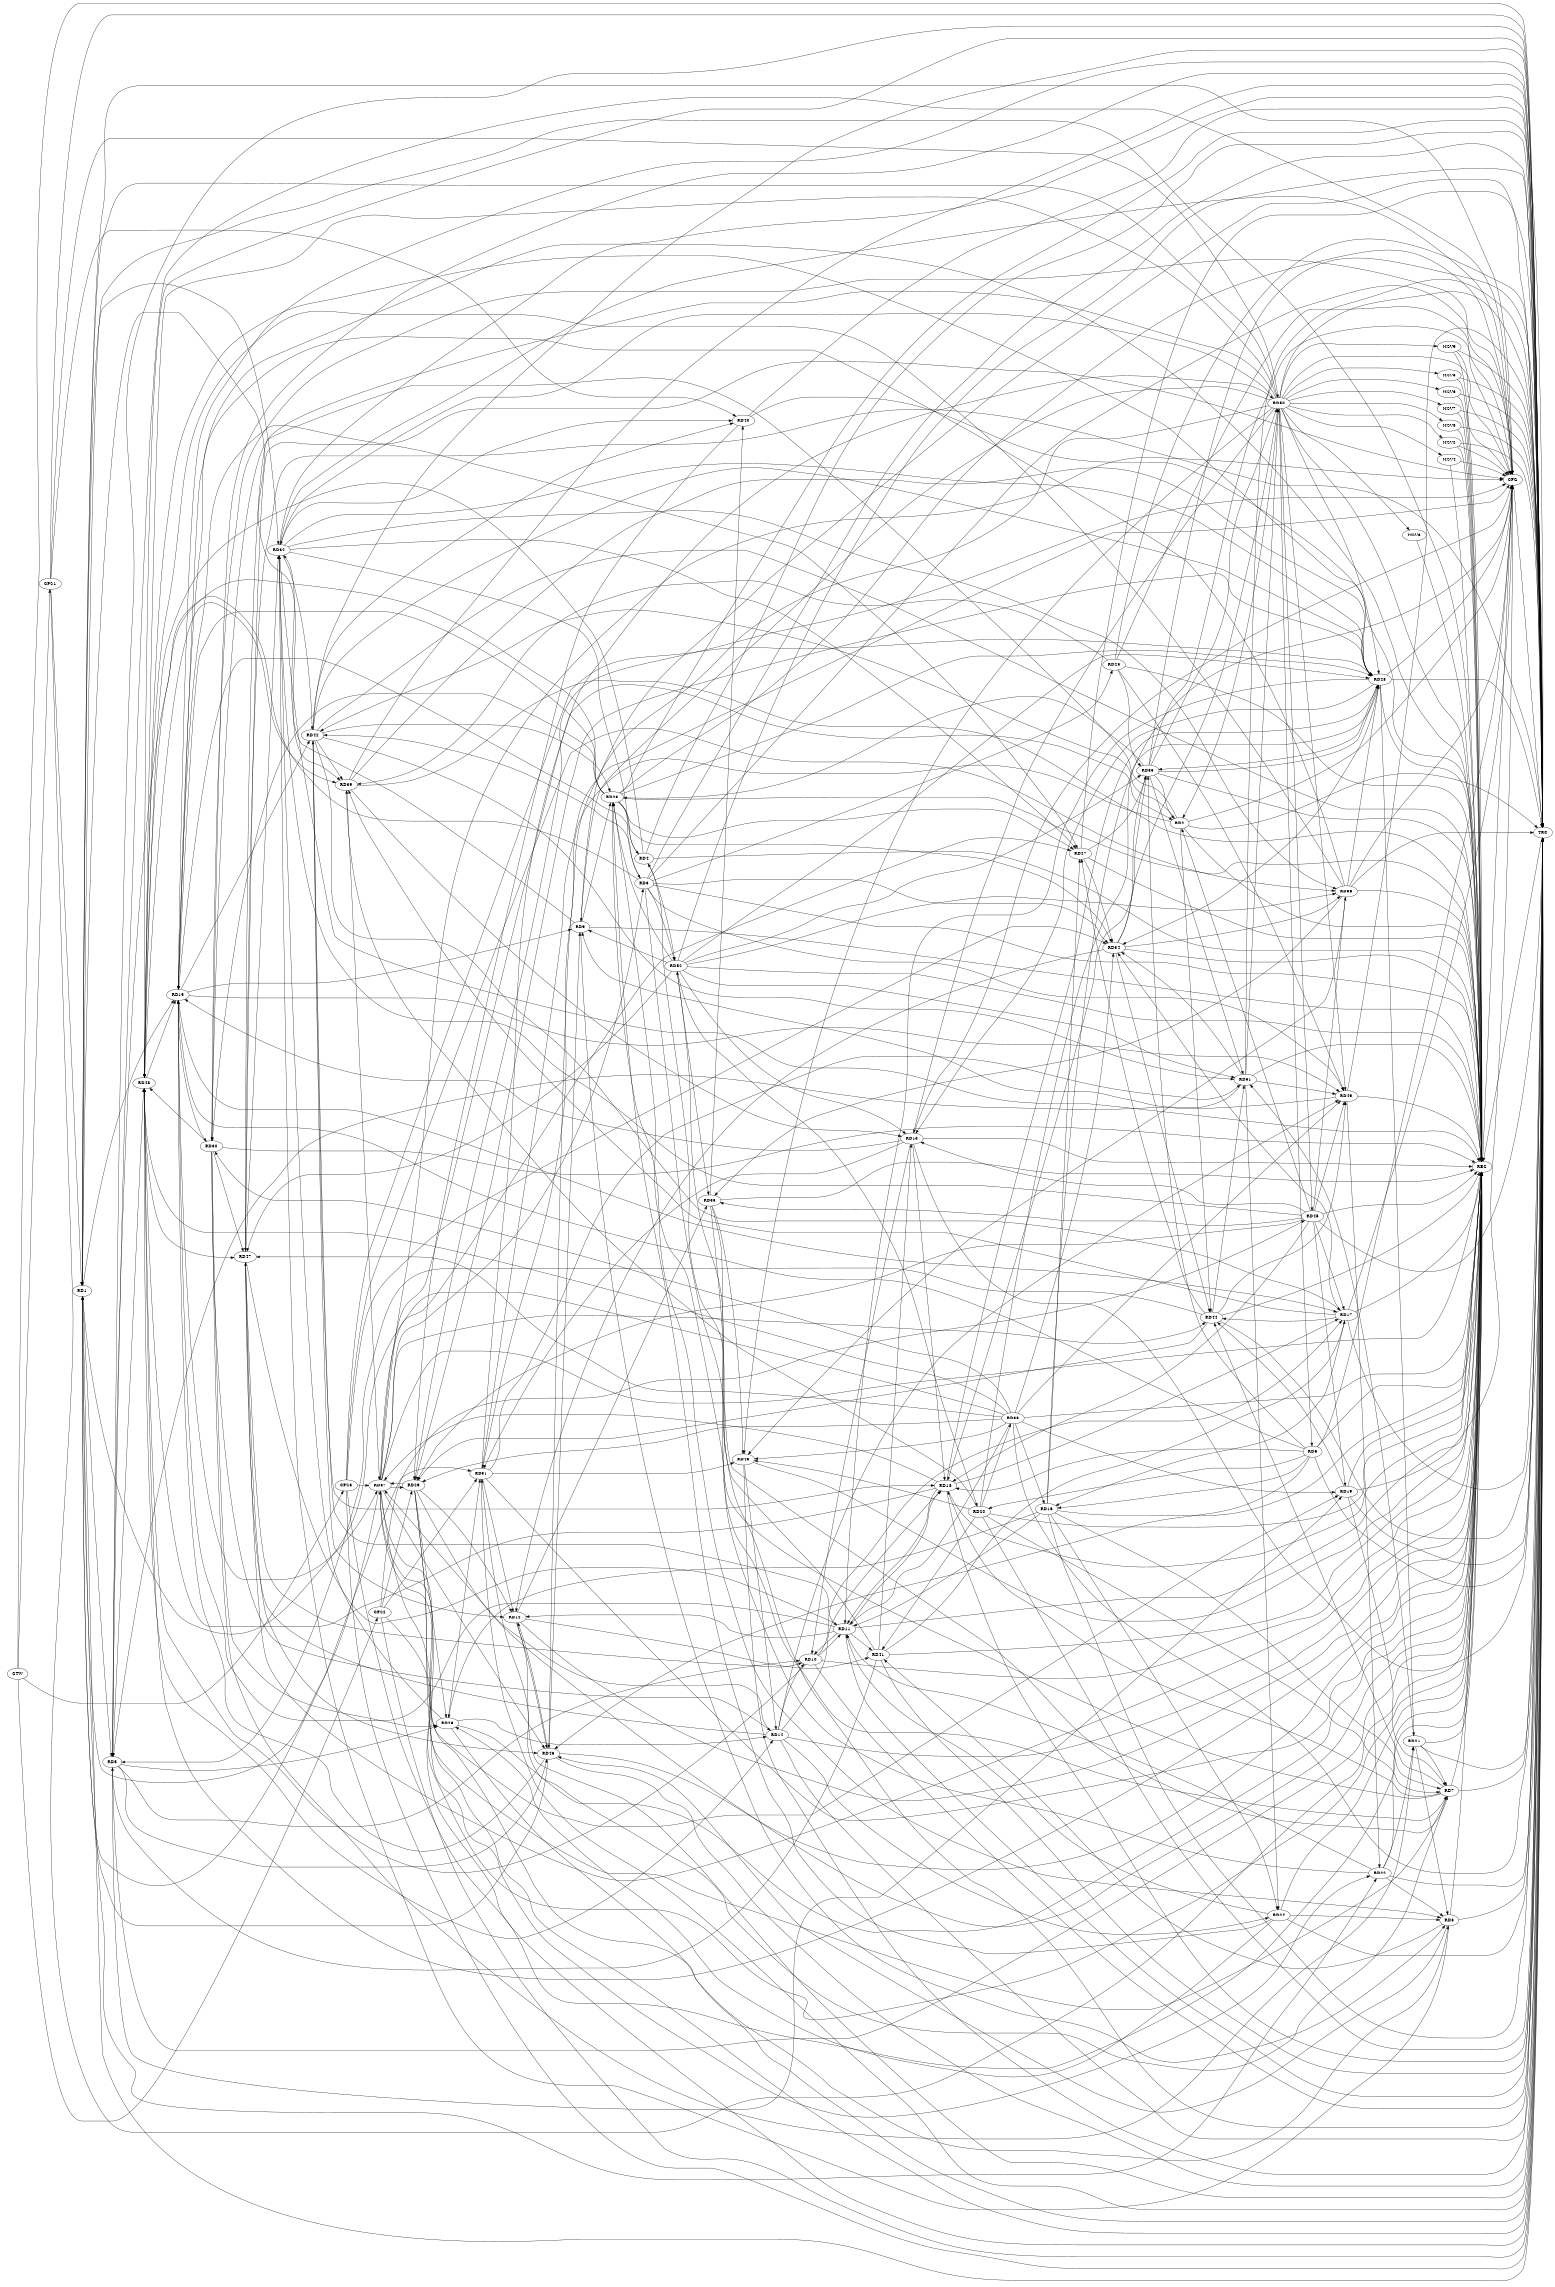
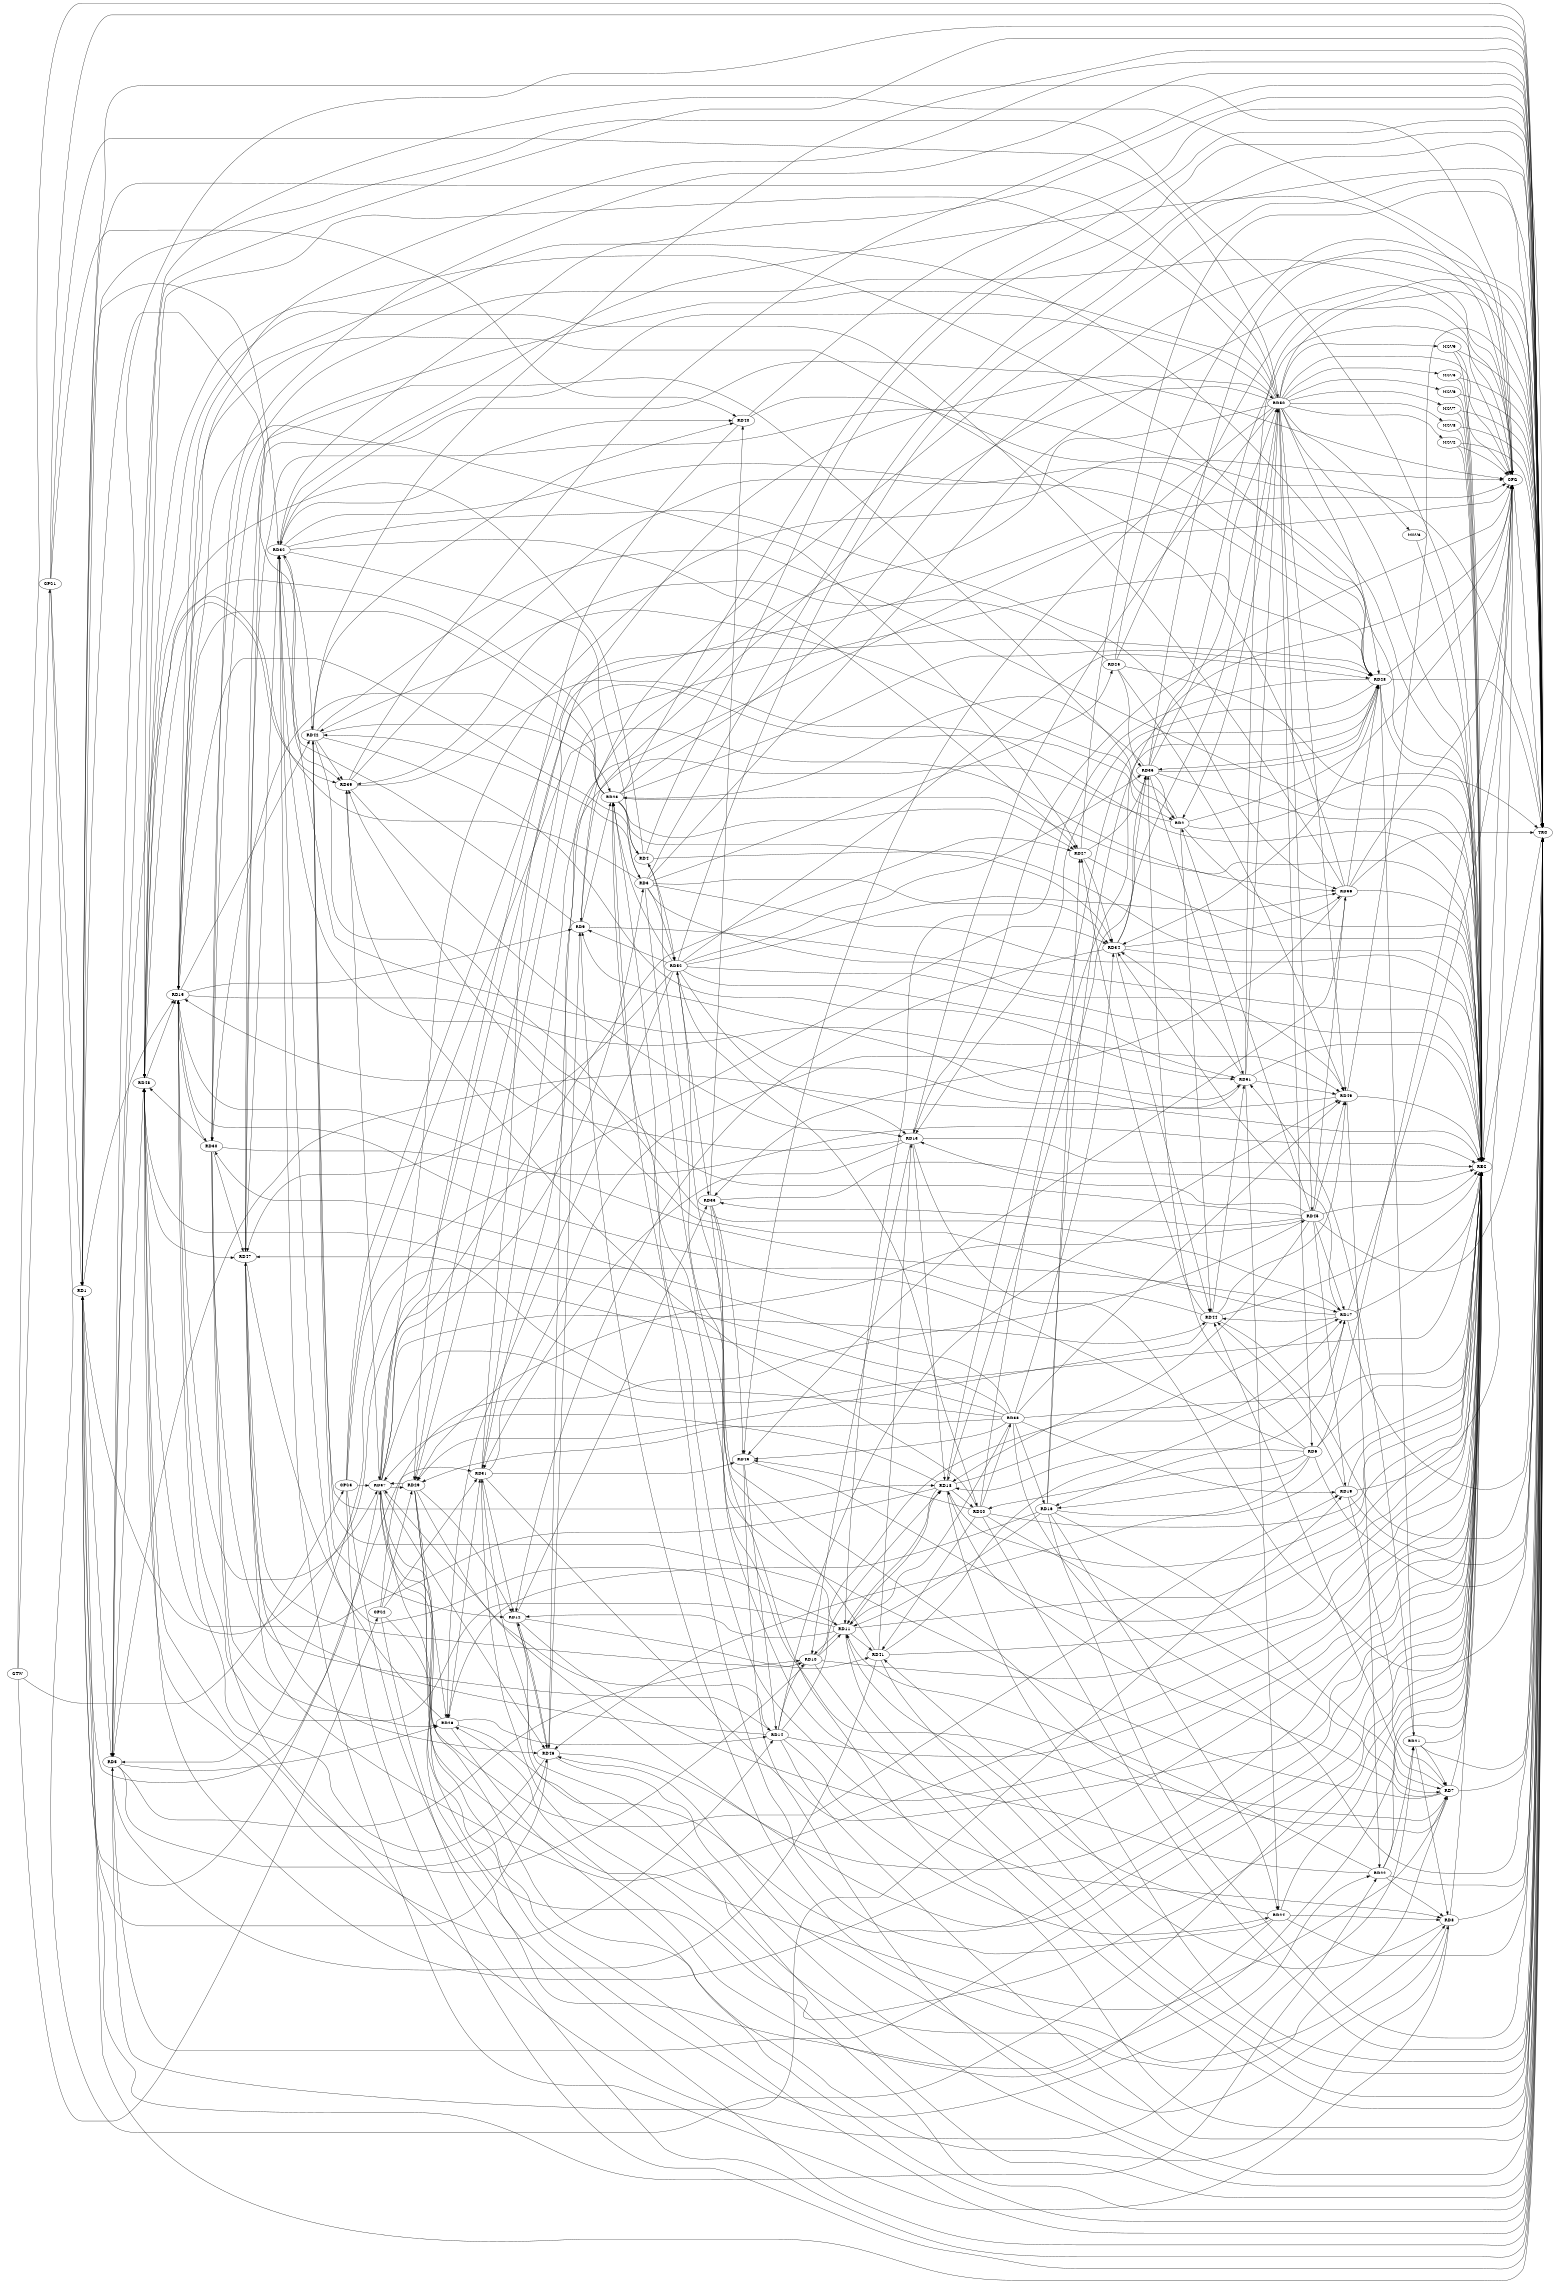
node "MSV4": removed
edge "RD42" -> "RD28": removed
edge "RD52" -> "RD26": added
edge "RD18" -> "RD20": added
